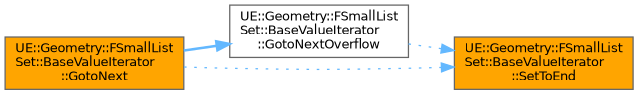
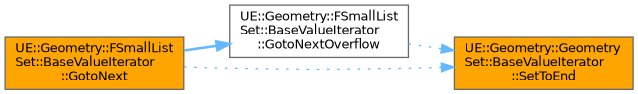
node "UE::Geometry::FSmallList Set::BaseValueIterator ::SetToEnd": label "UE::Geometry::FSmallList Set::BaseValueIterator ::SetToEnd" -> "UE::Geometry::Geometry Set::BaseValueIterator ::SetToEnd"
